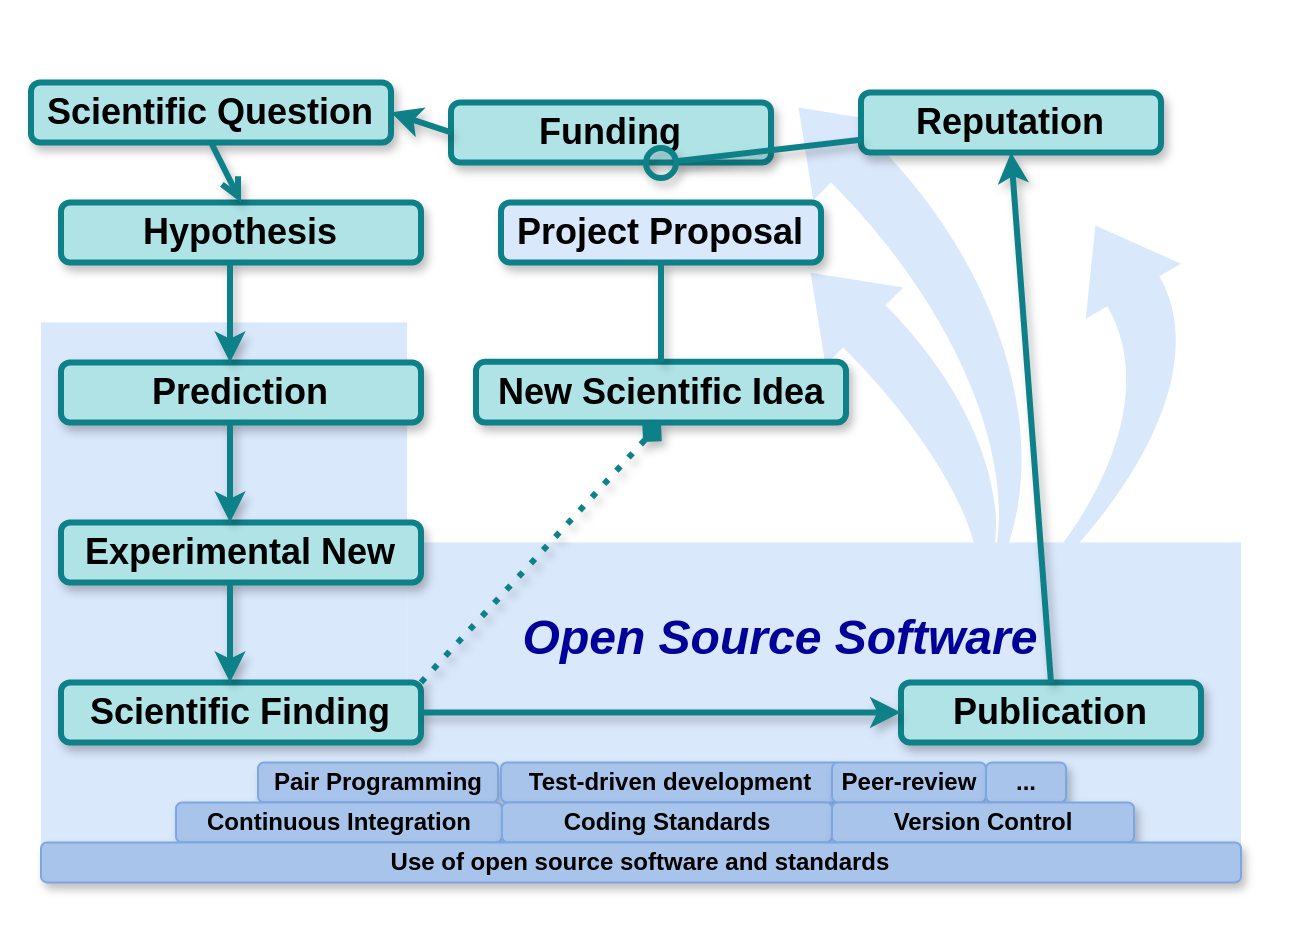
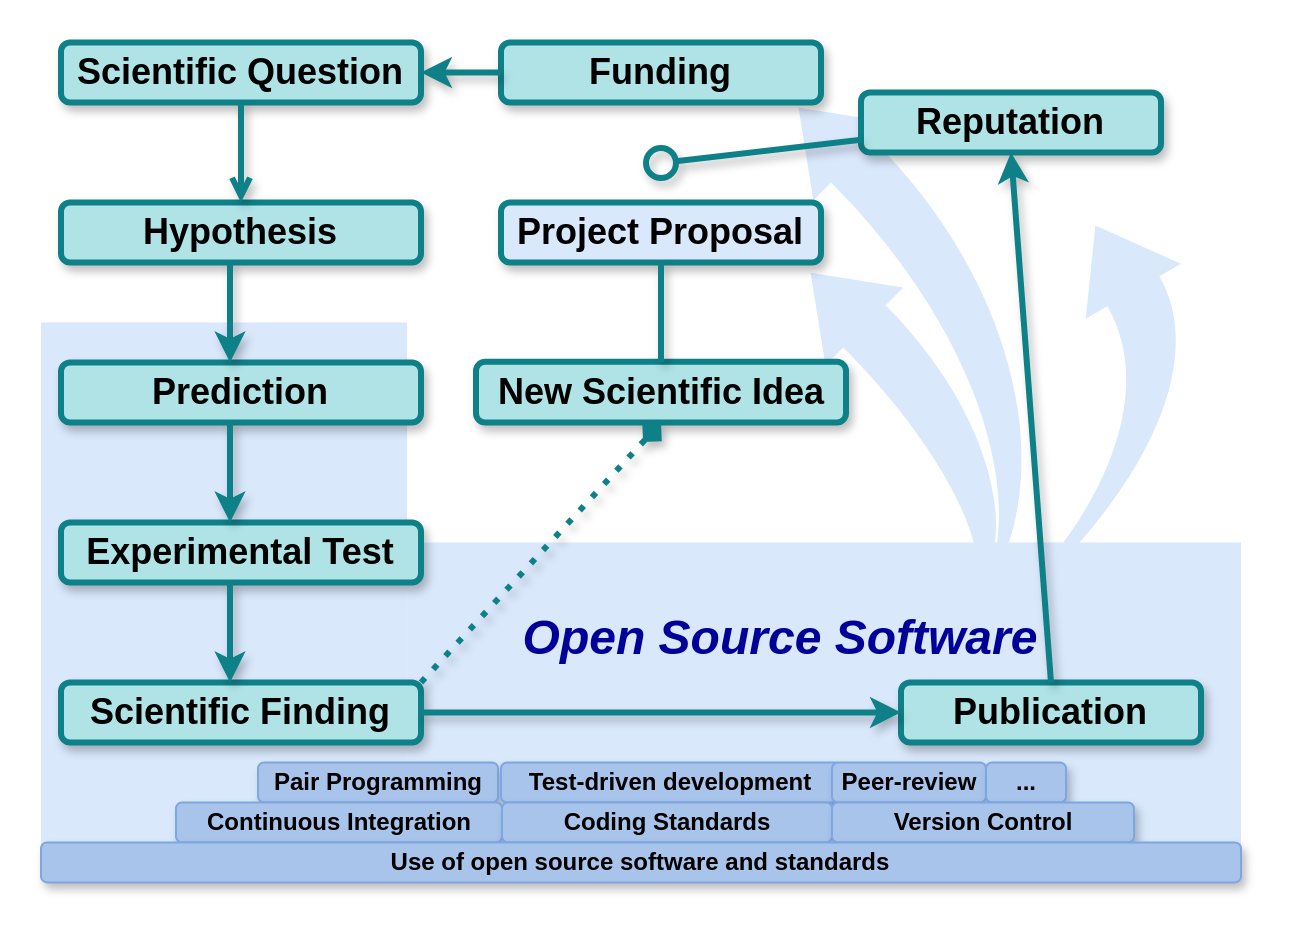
node "Scientific Question": moved (211, 112) -> (241, 72)
node "Funding": moved (611, 132) -> (661, 72)
node "Experimental New": label "Experimental New" -> "Experimental Test"
